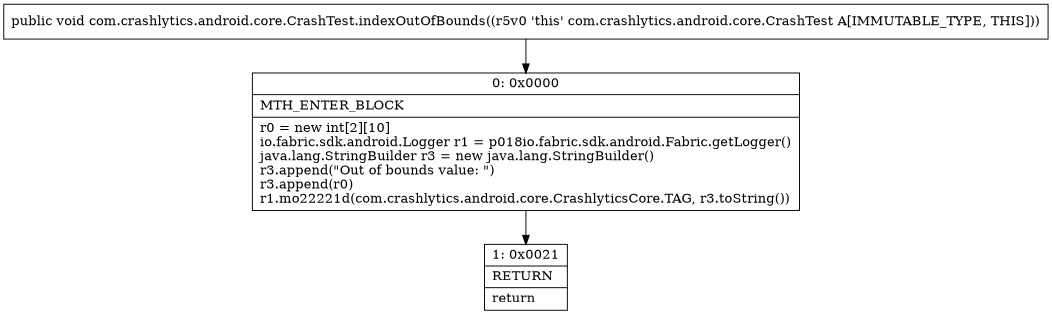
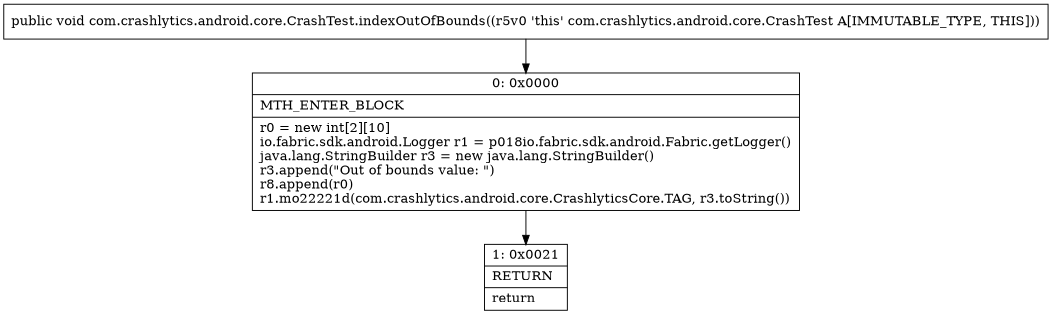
node "0: 0x0000": text "r3.append(r0)" -> "r8.append(r0)"
